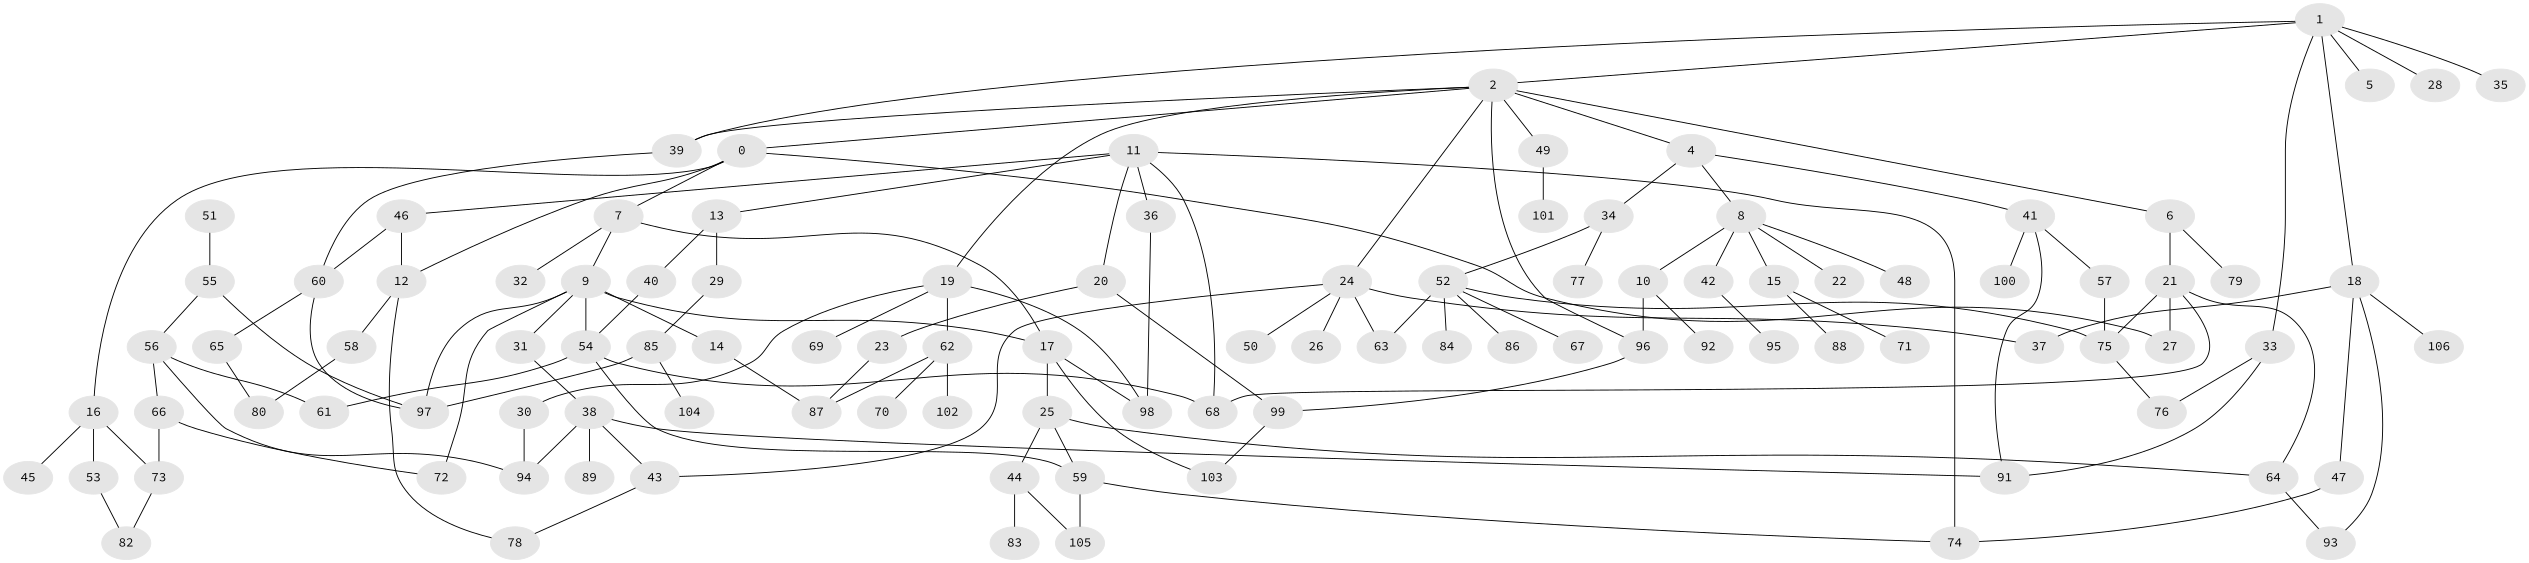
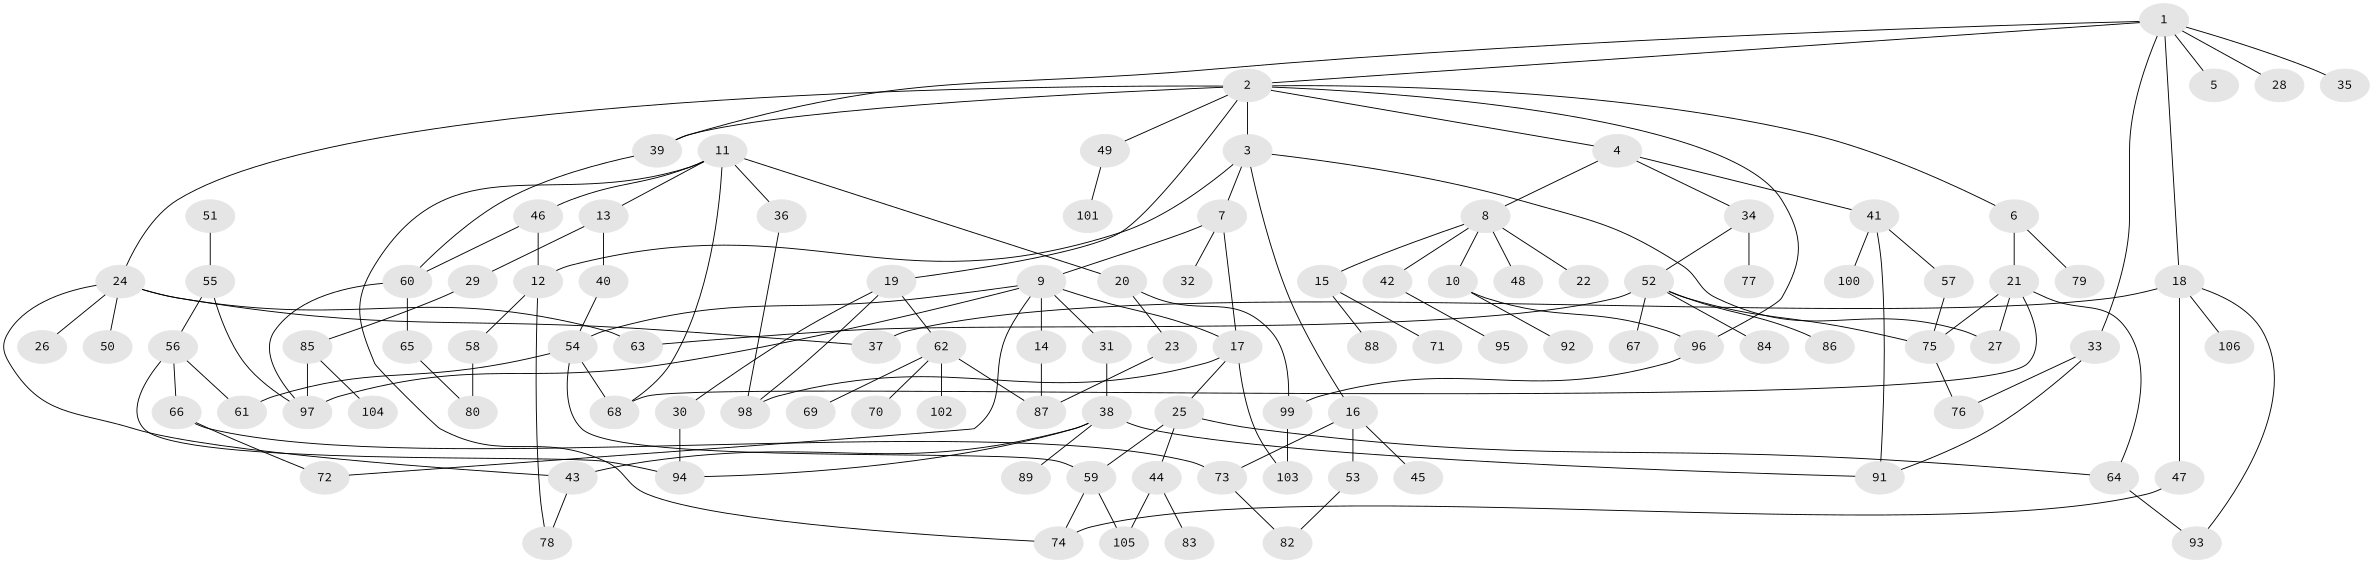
node "0": label "0" -> "3"
edge "19" -- "69": now "62" -- "69"
